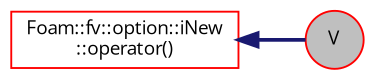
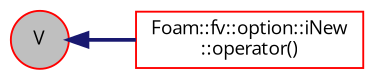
edge "V" -> "Foam::fv::option::iNew ::operator()": reversed
